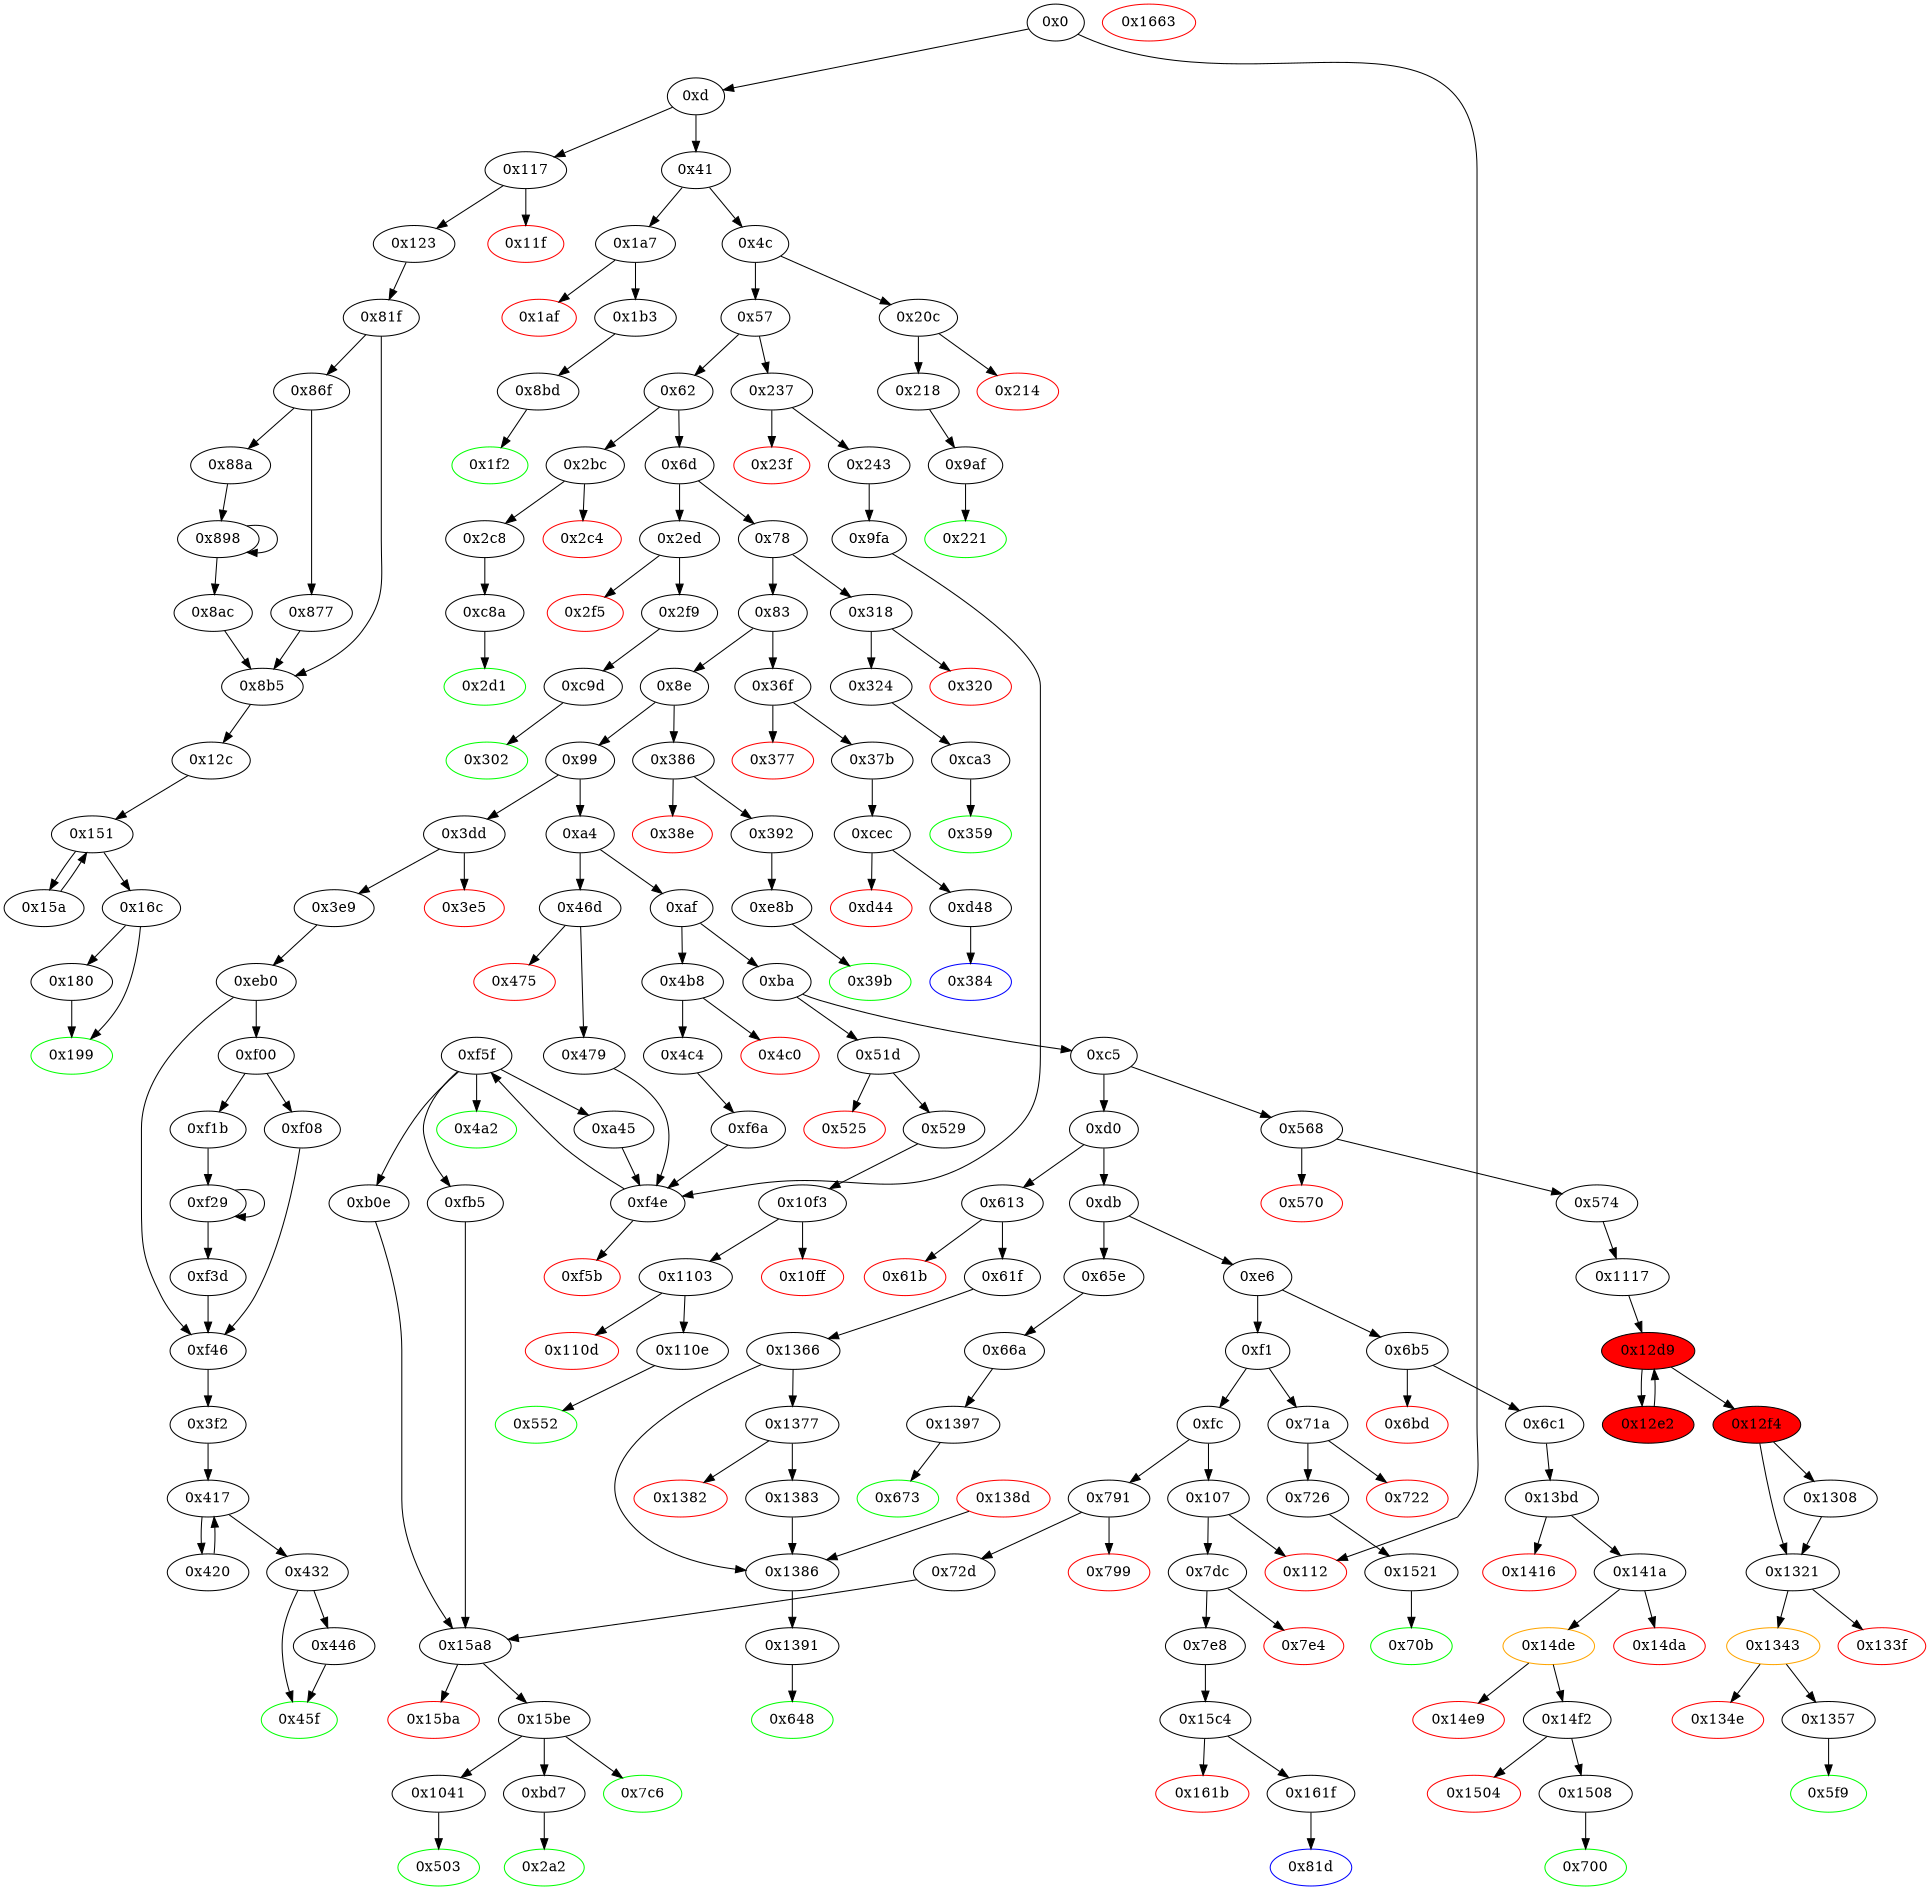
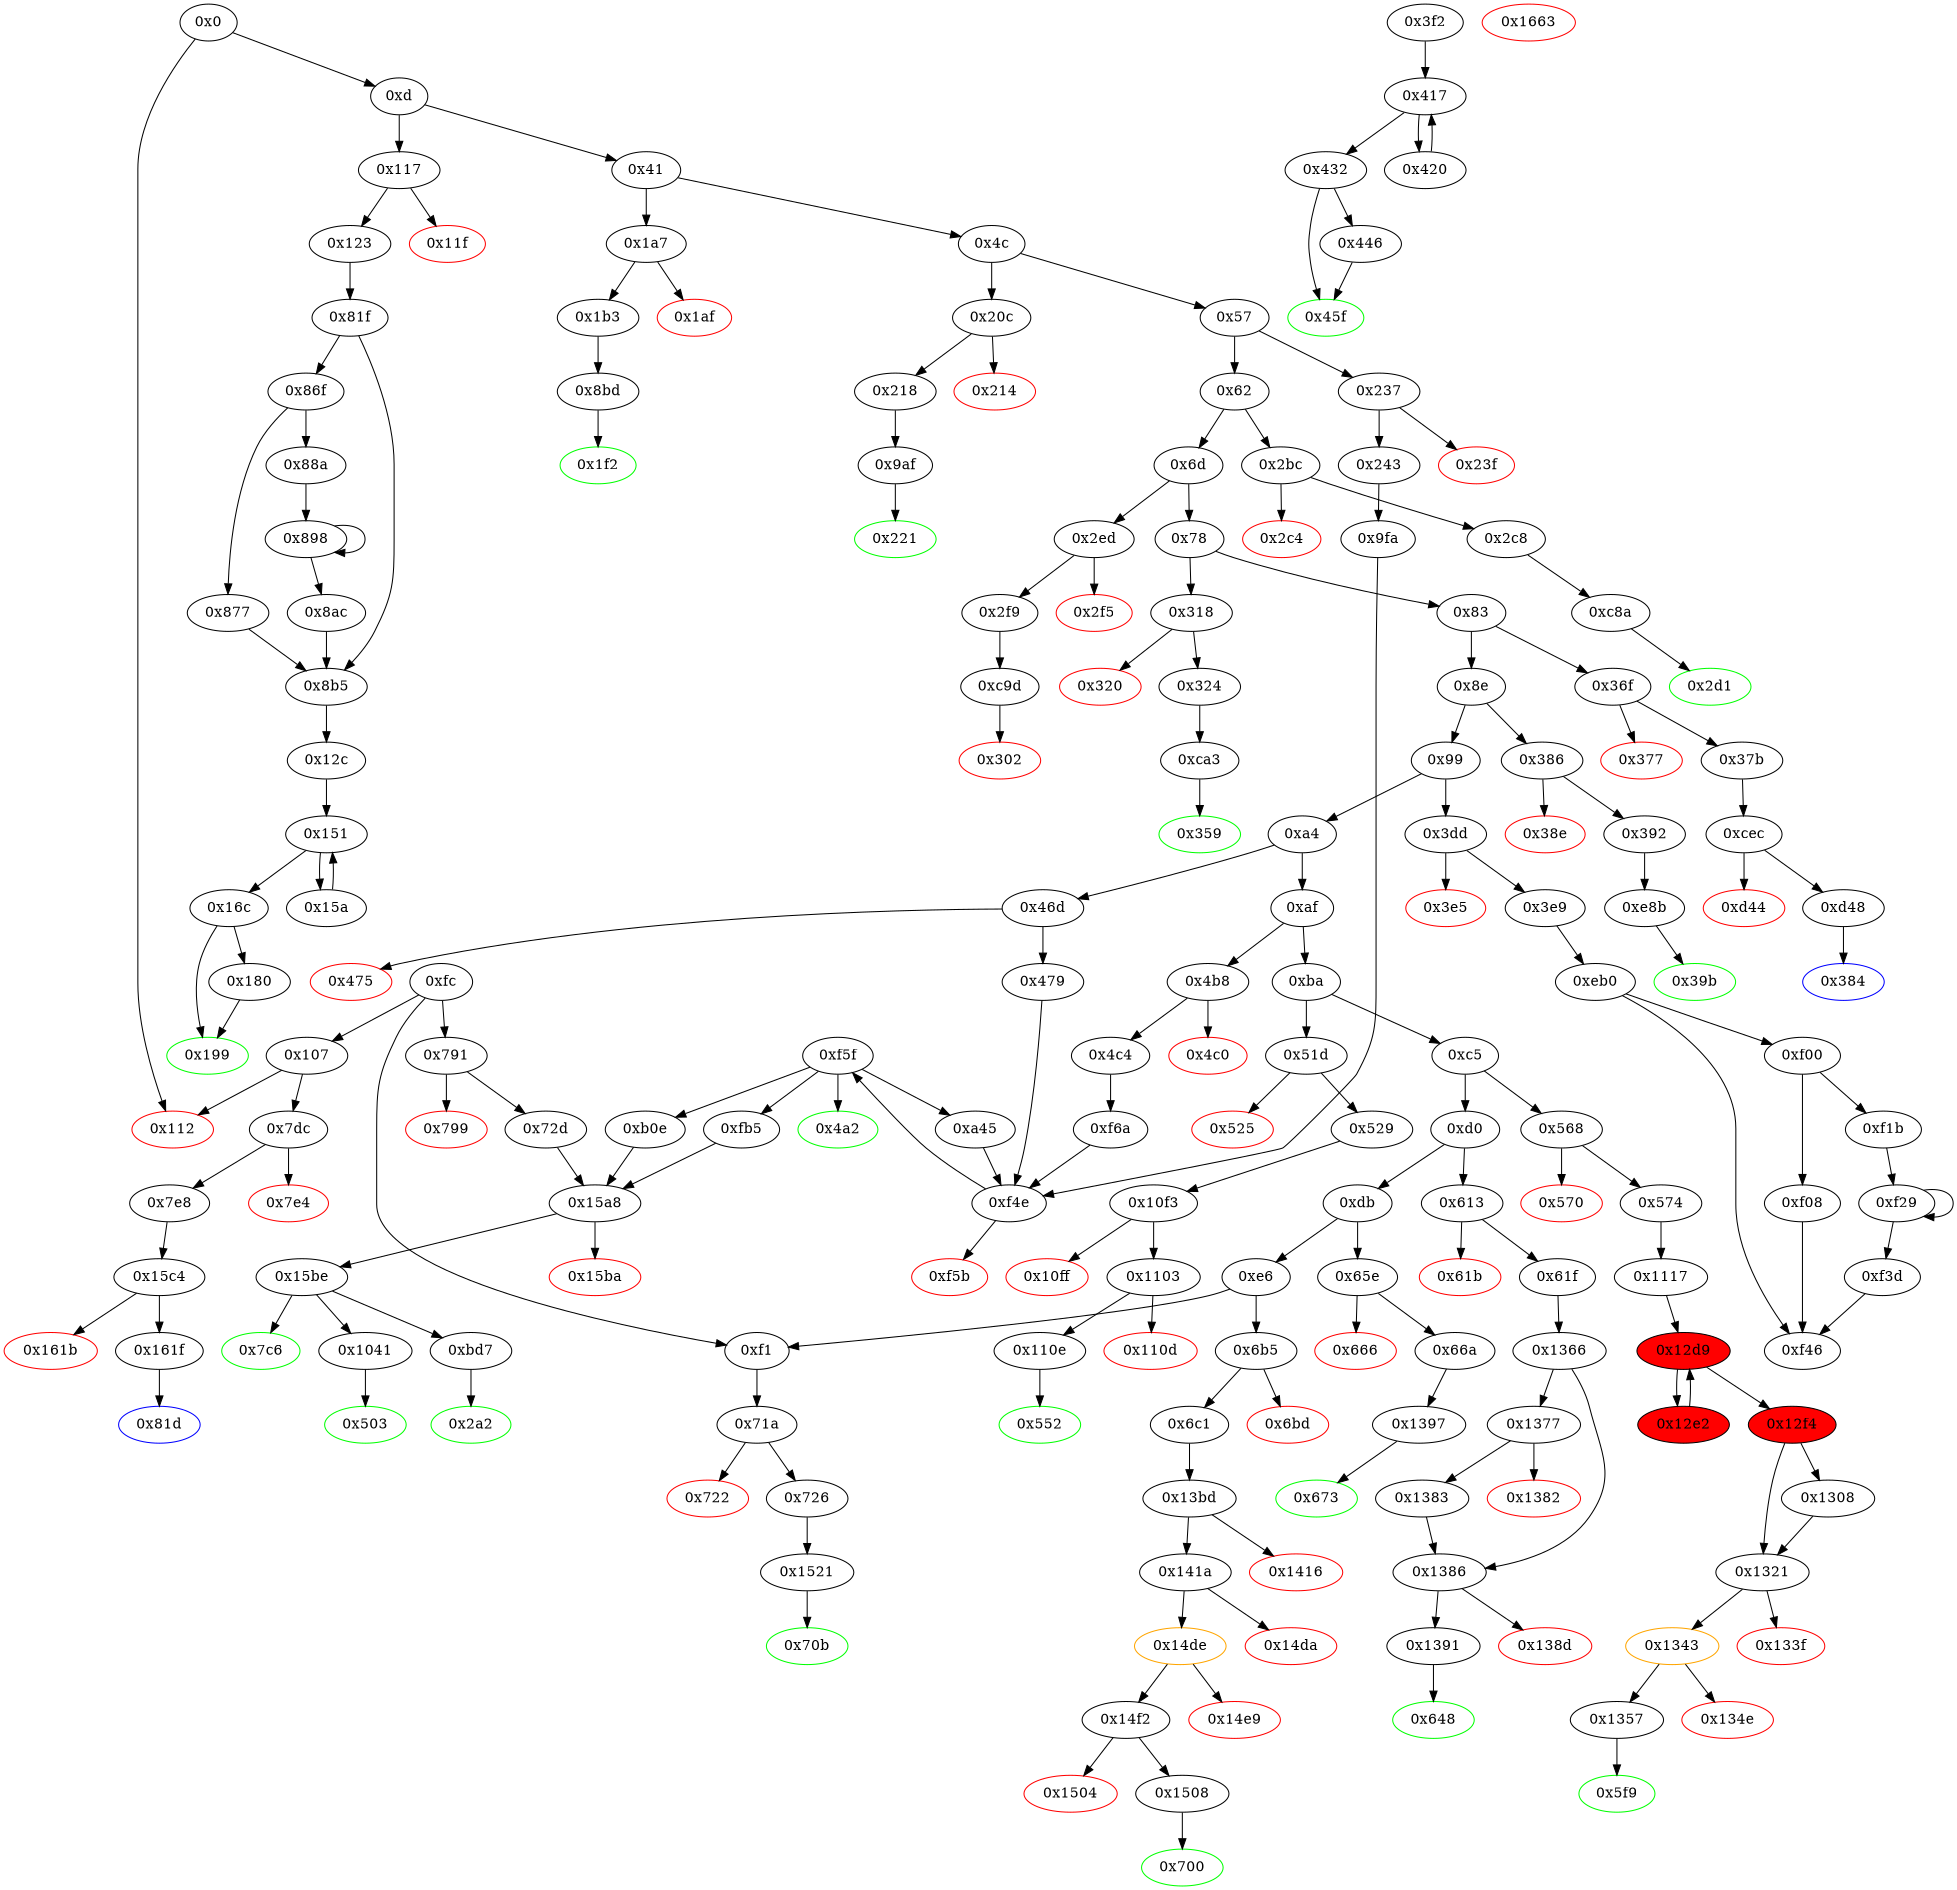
node "0x302": color green -> red
node "0x666": added
edge "0xf46" -> "0x3f2": removed
edge "0xf1" -> "0xfc": reversed
edge "0x138d" -> "0x1386": reversed
